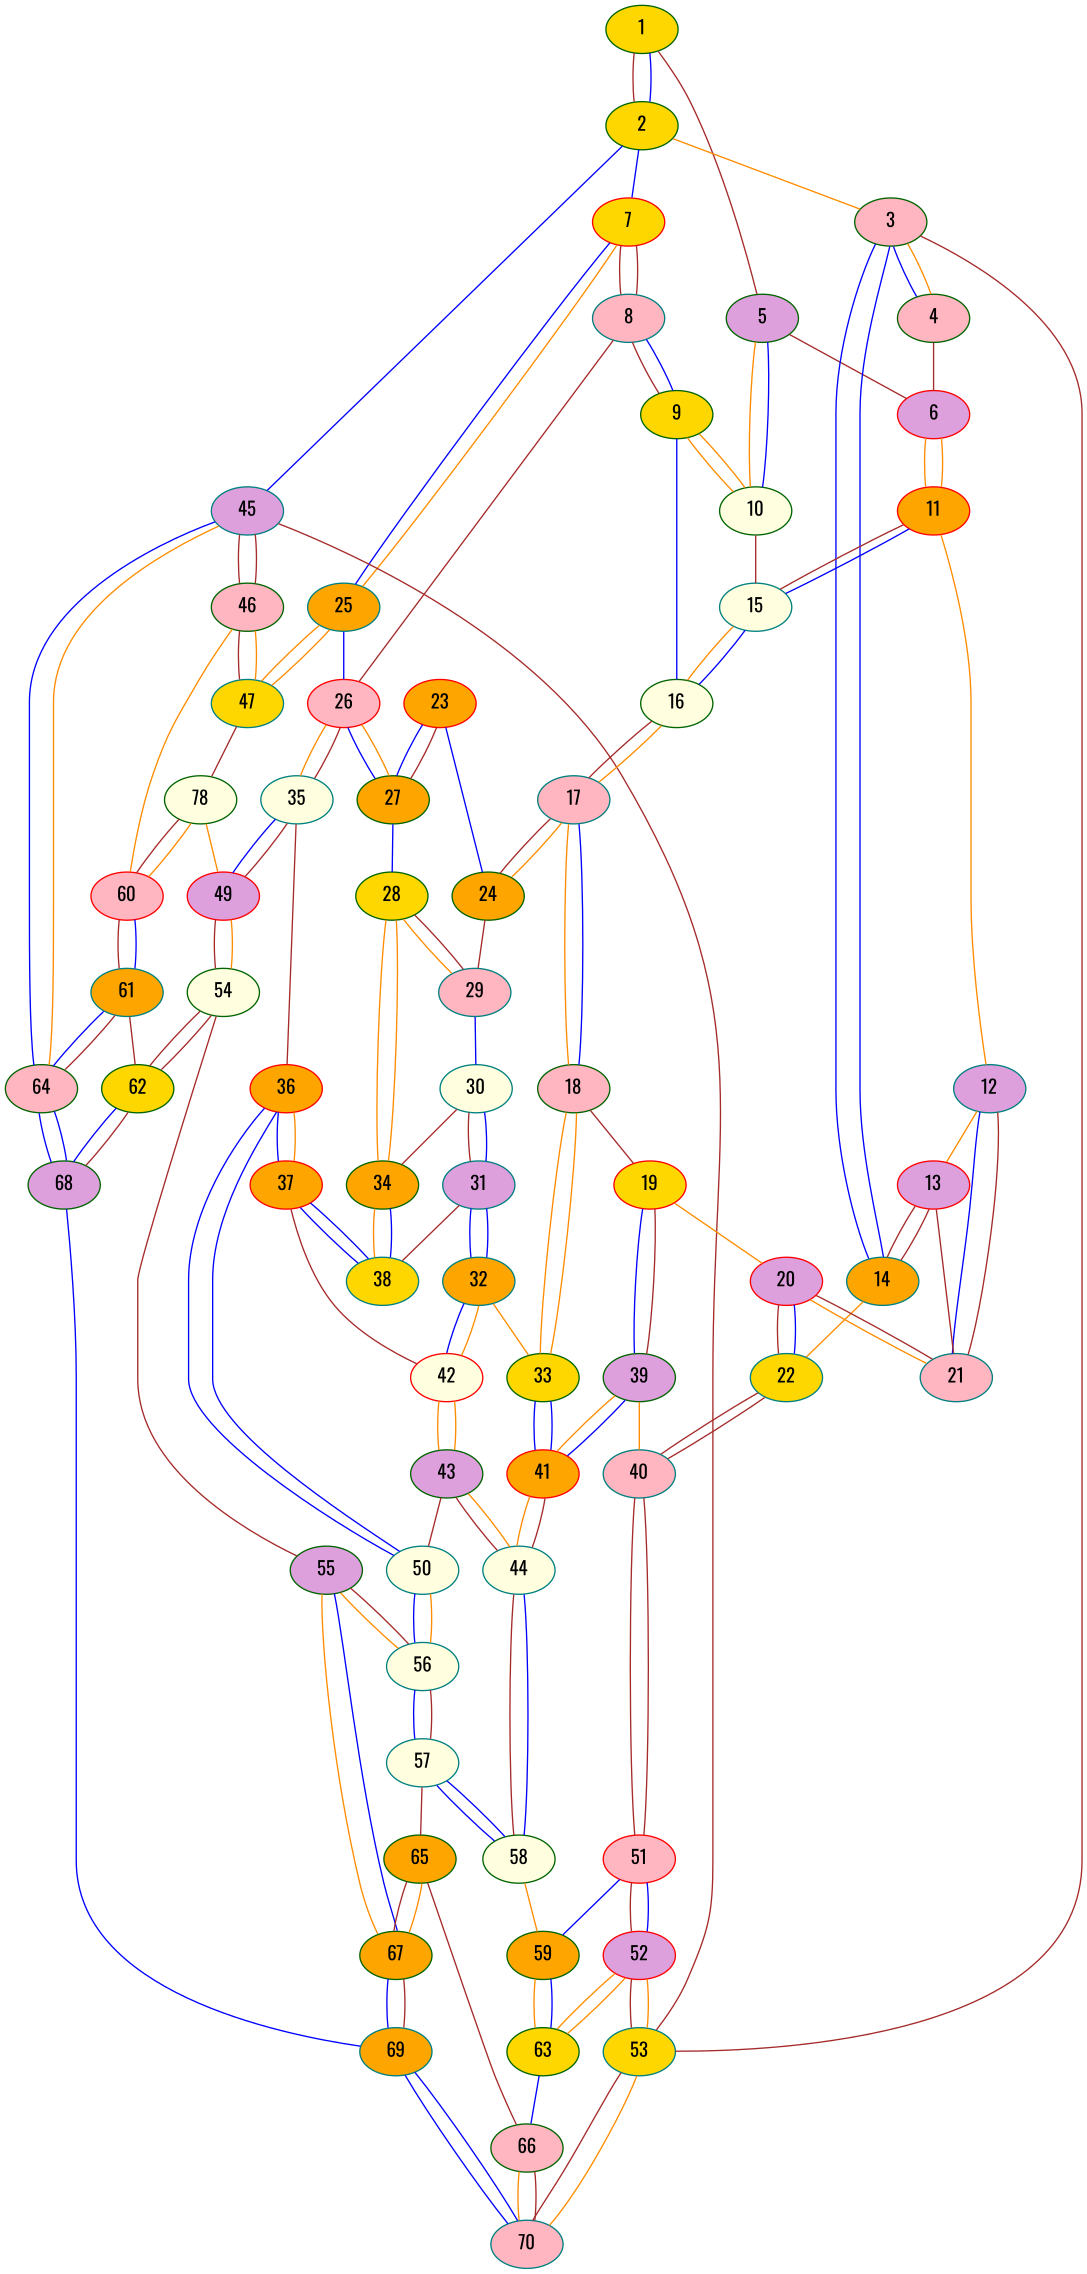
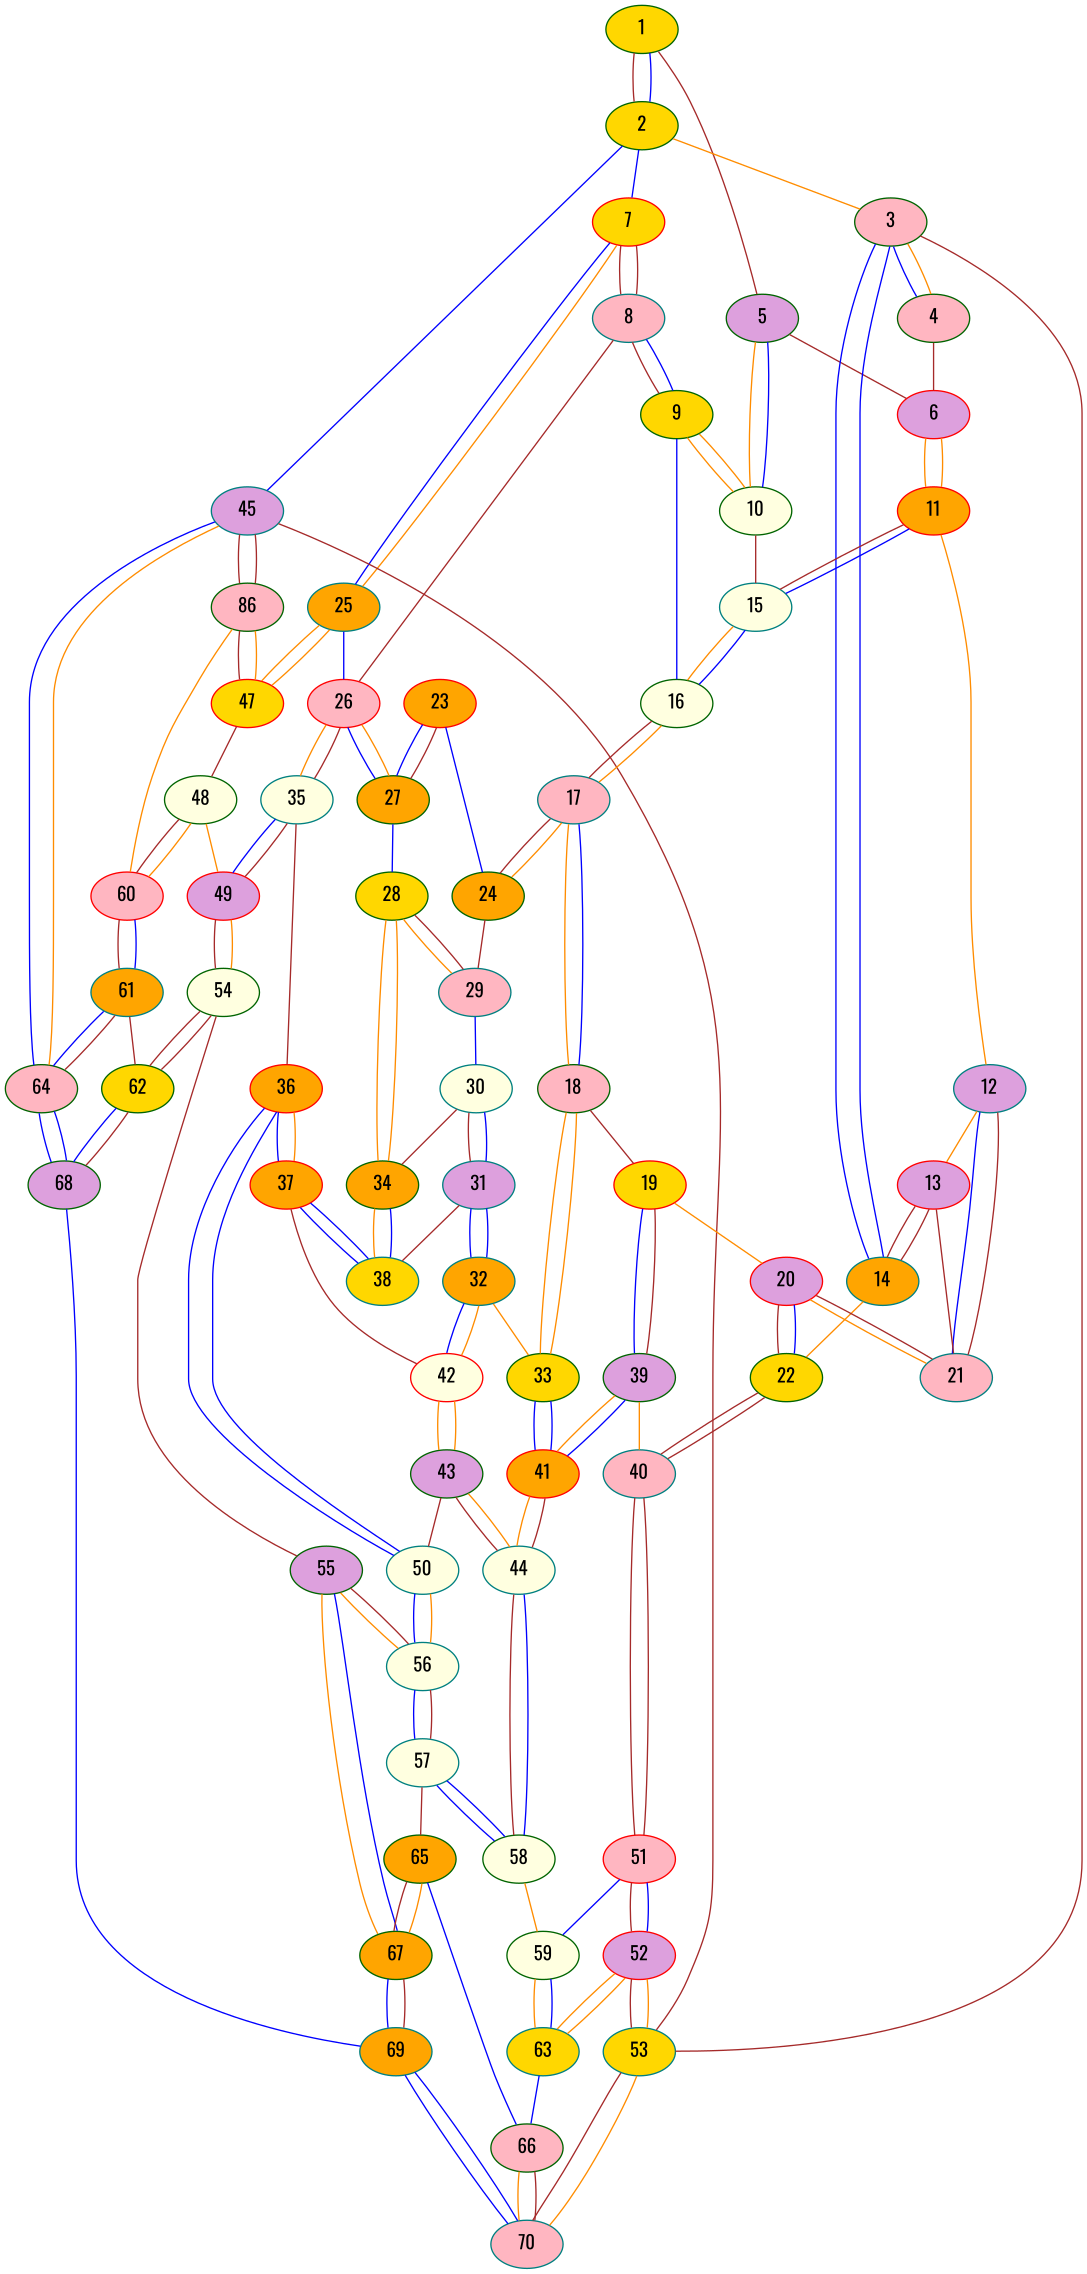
node "46": label "46" -> "86"
node "47": color teal -> red
node "78": label "78" -> "48"
node "22": color teal -> darkgreen
node "59": fillcolor orange -> lightyellow
edge "65" -- "66": color brown -> blue
node "63": color darkgreen -> teal
